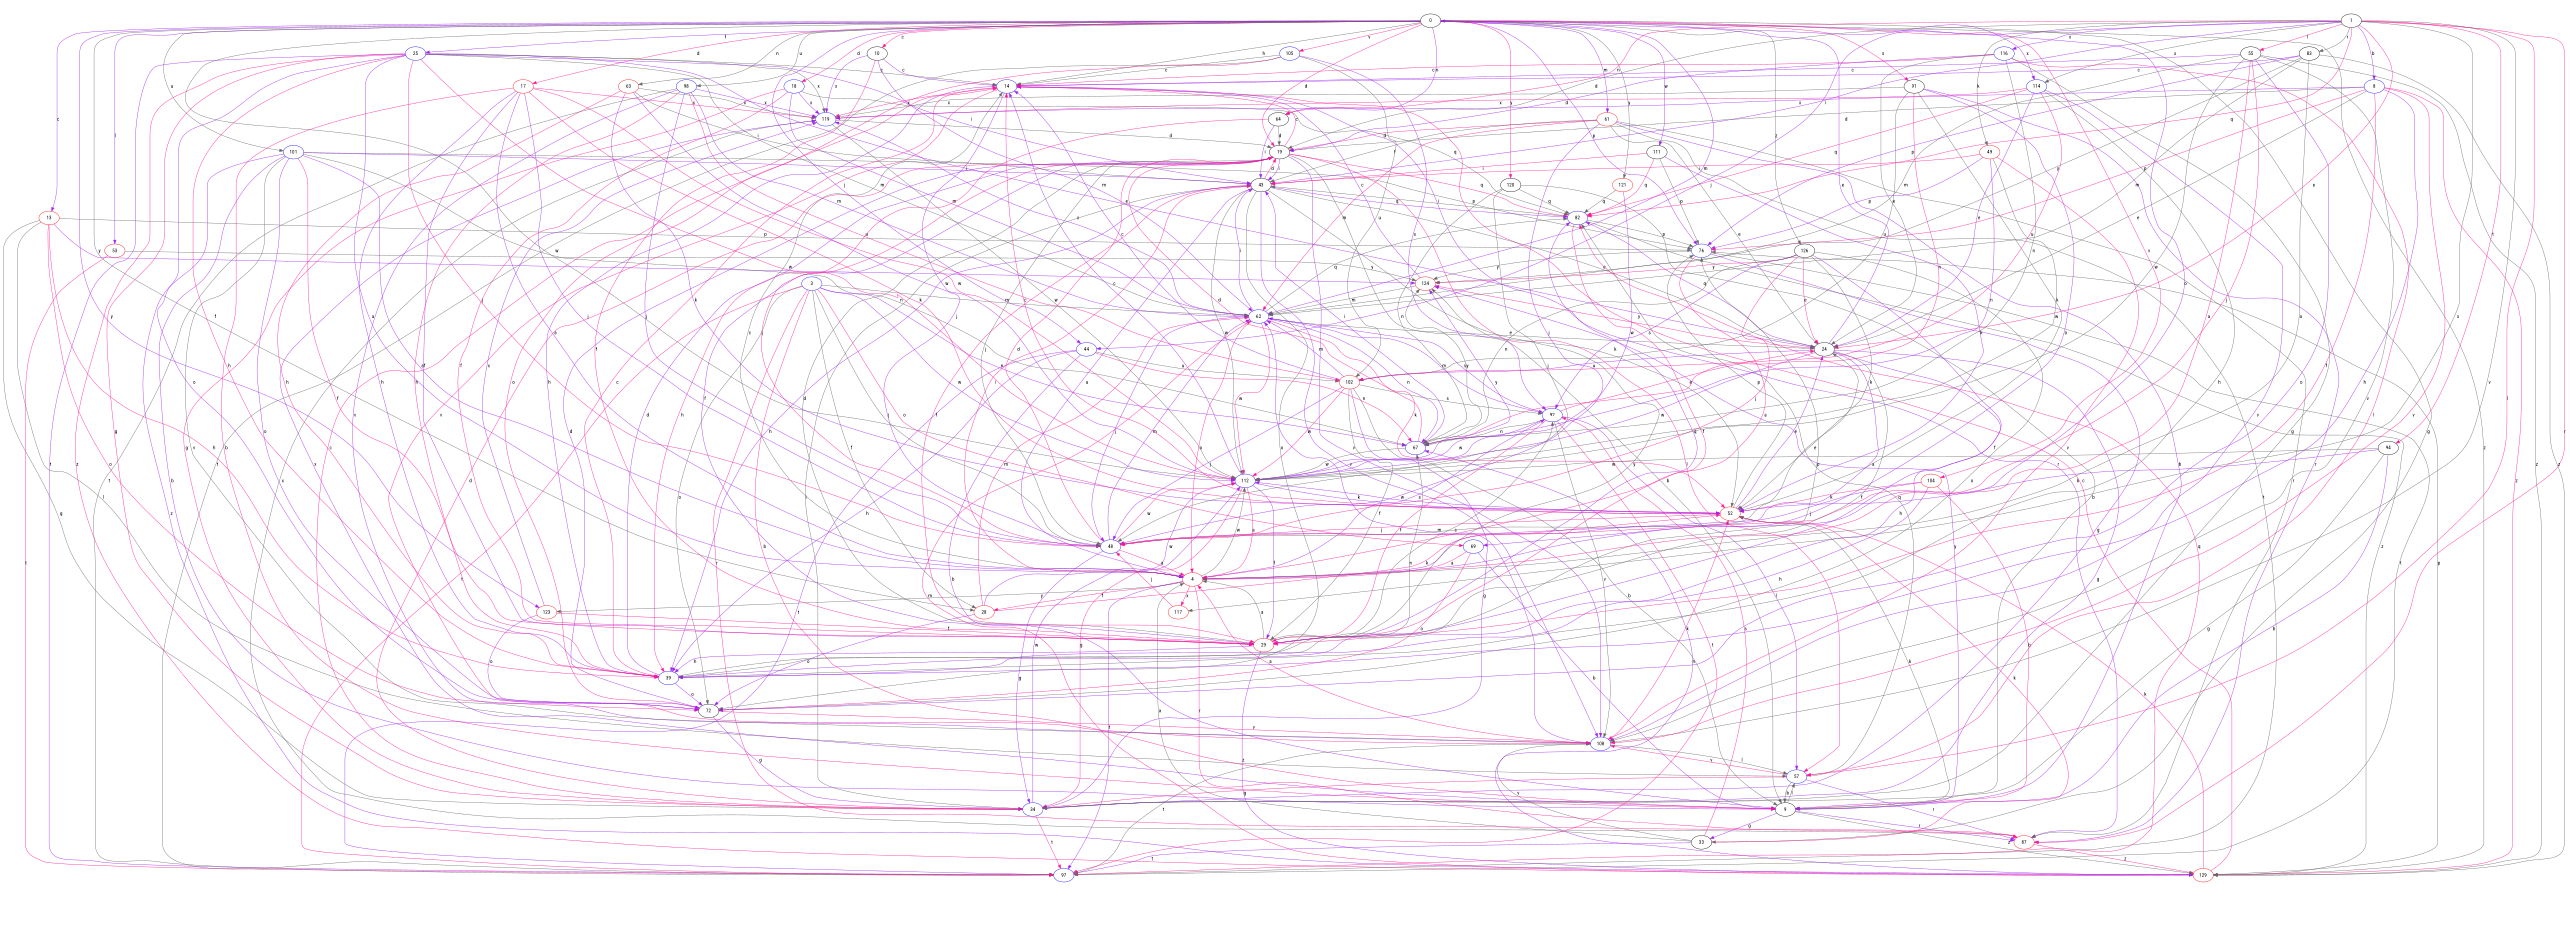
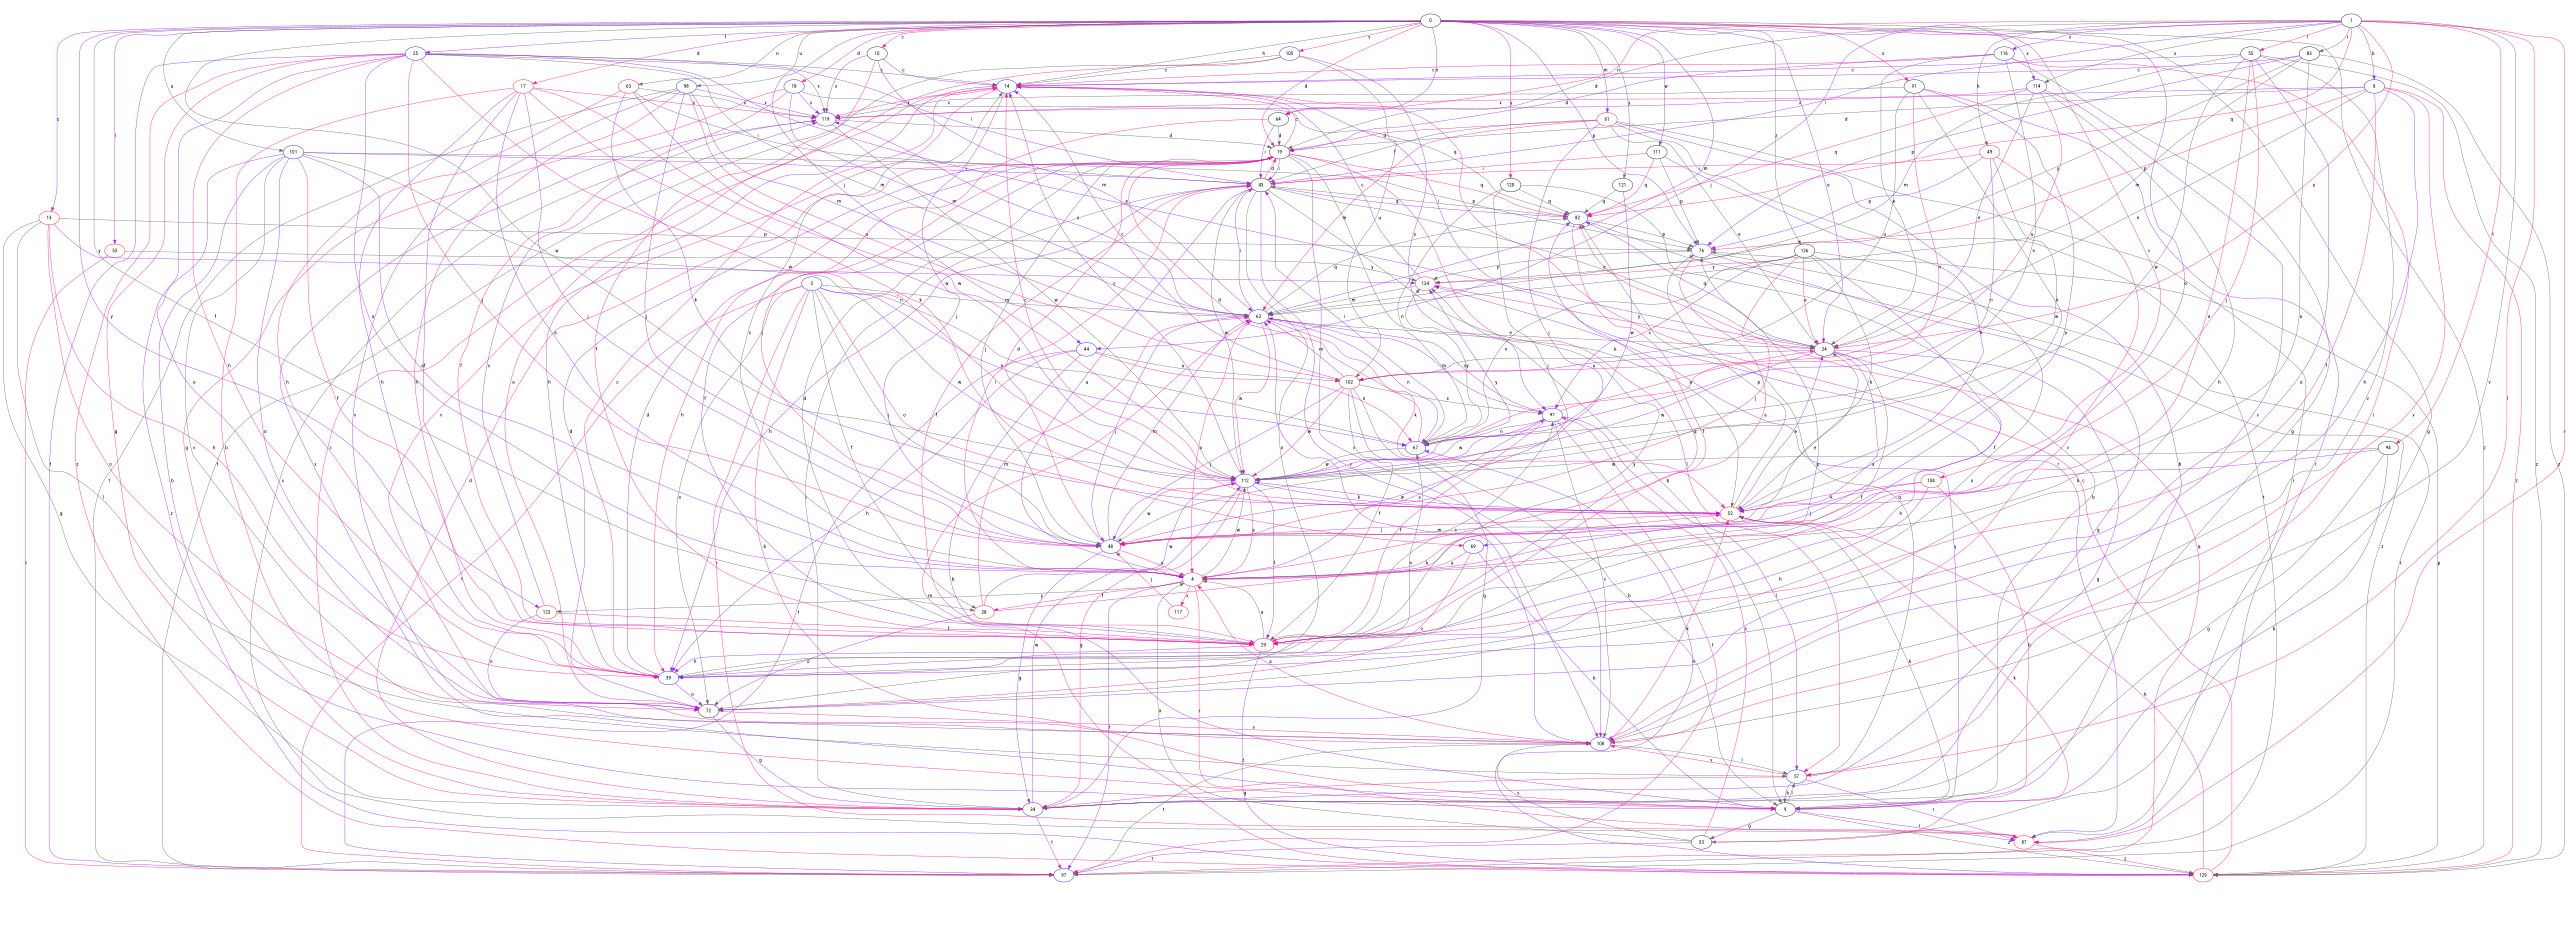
edge "24" -> "0": reversed
node "121": color red -> black
edge "1" -> "117": removed, label "x"
